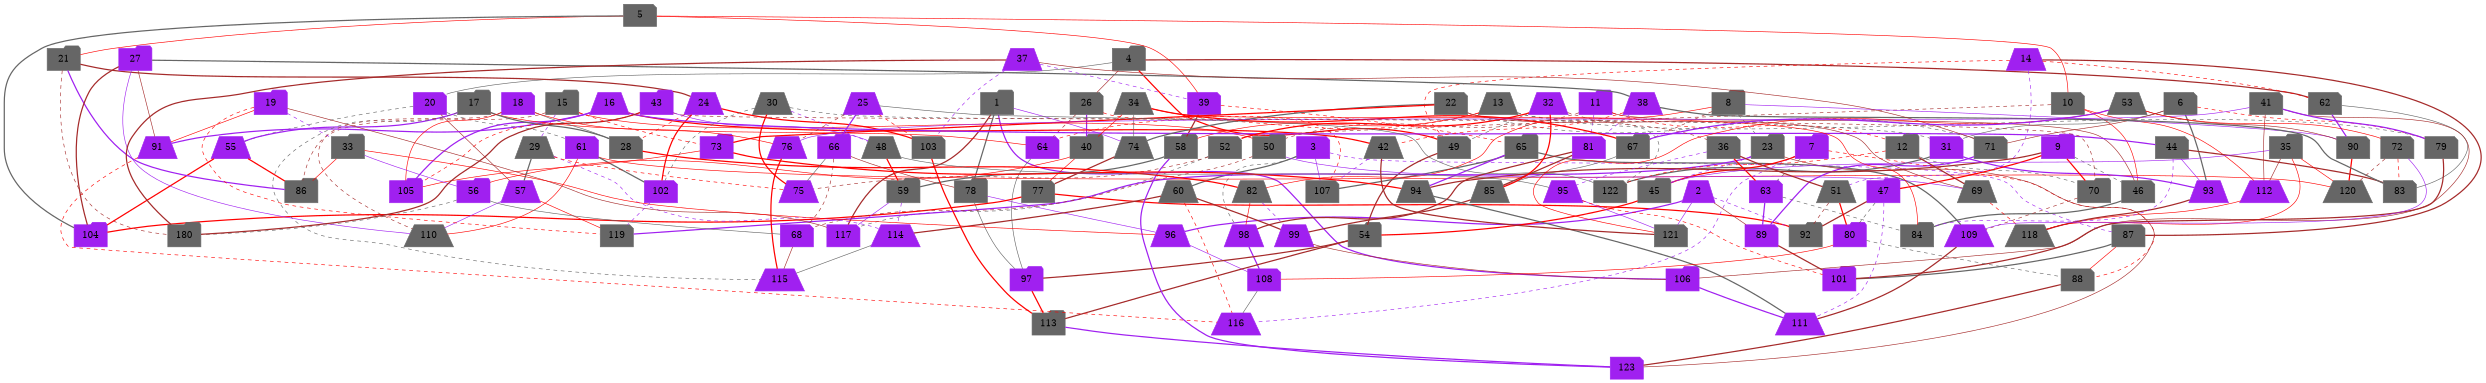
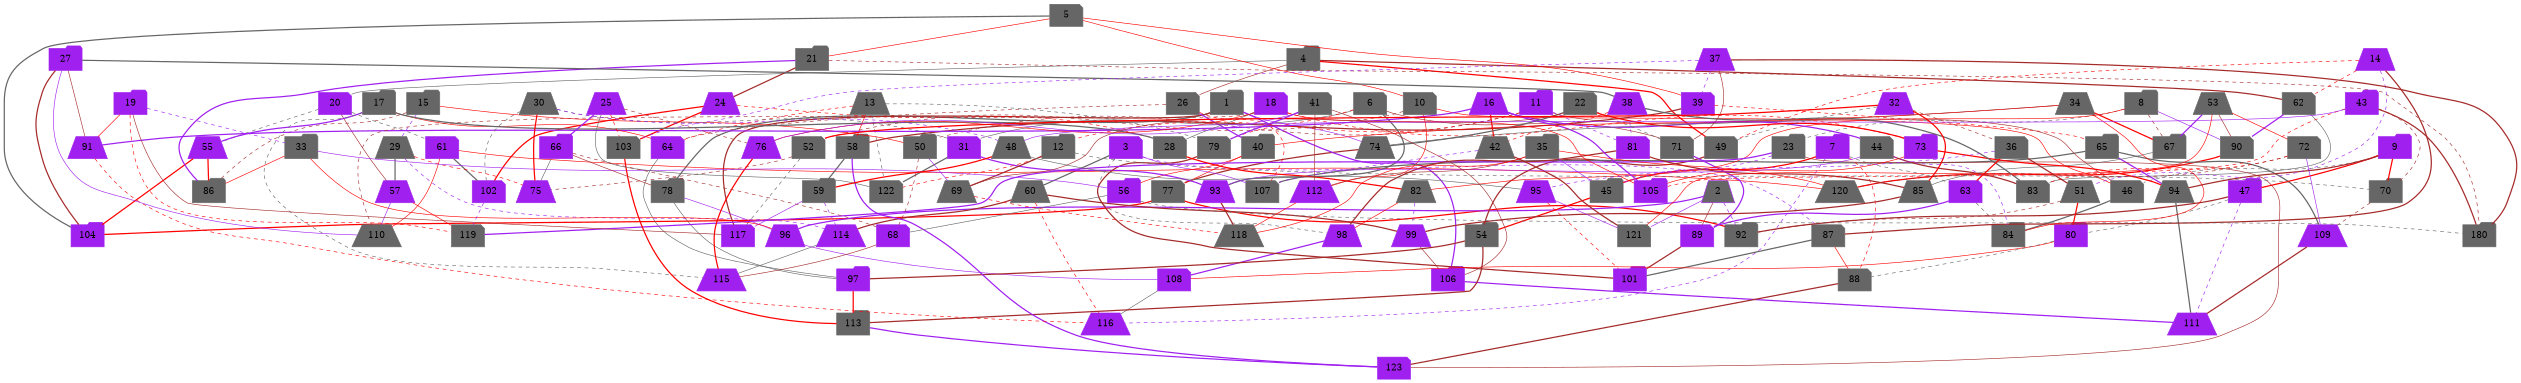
edge "15" -- "73": now "18" -- "73"
node "2": fillcolor purple -> gray40
